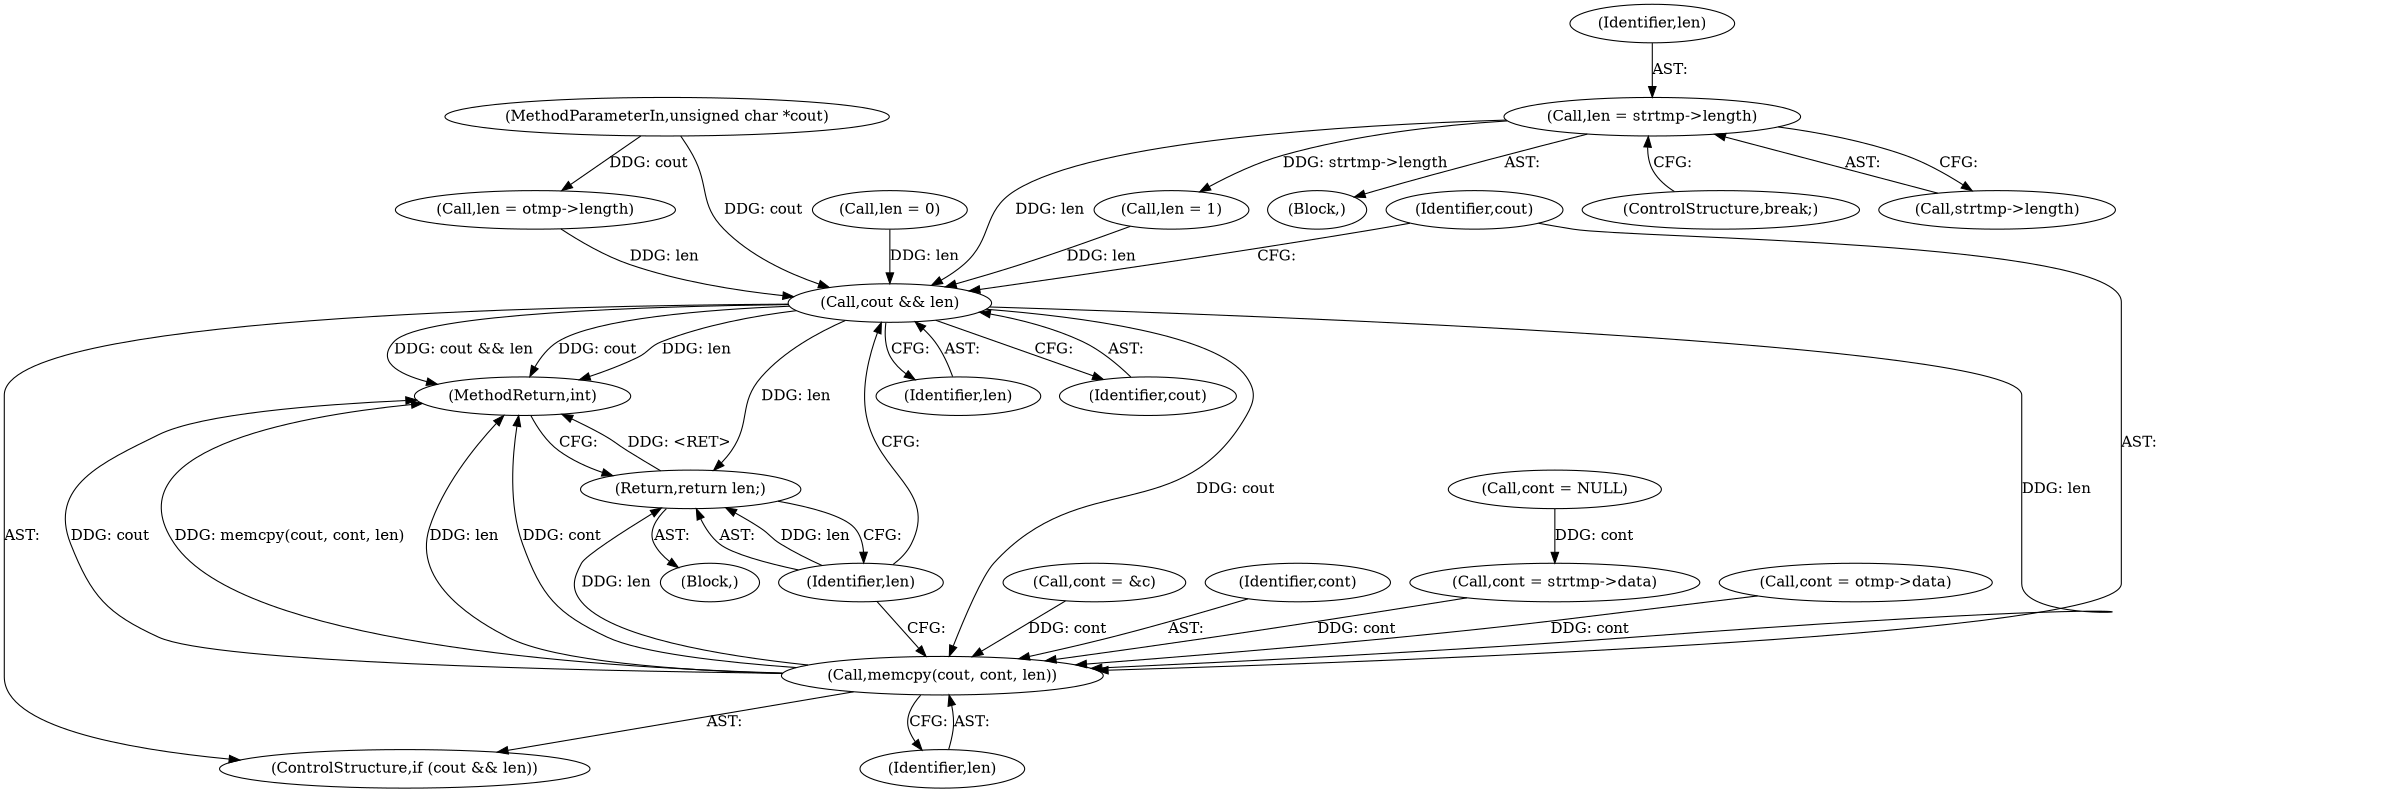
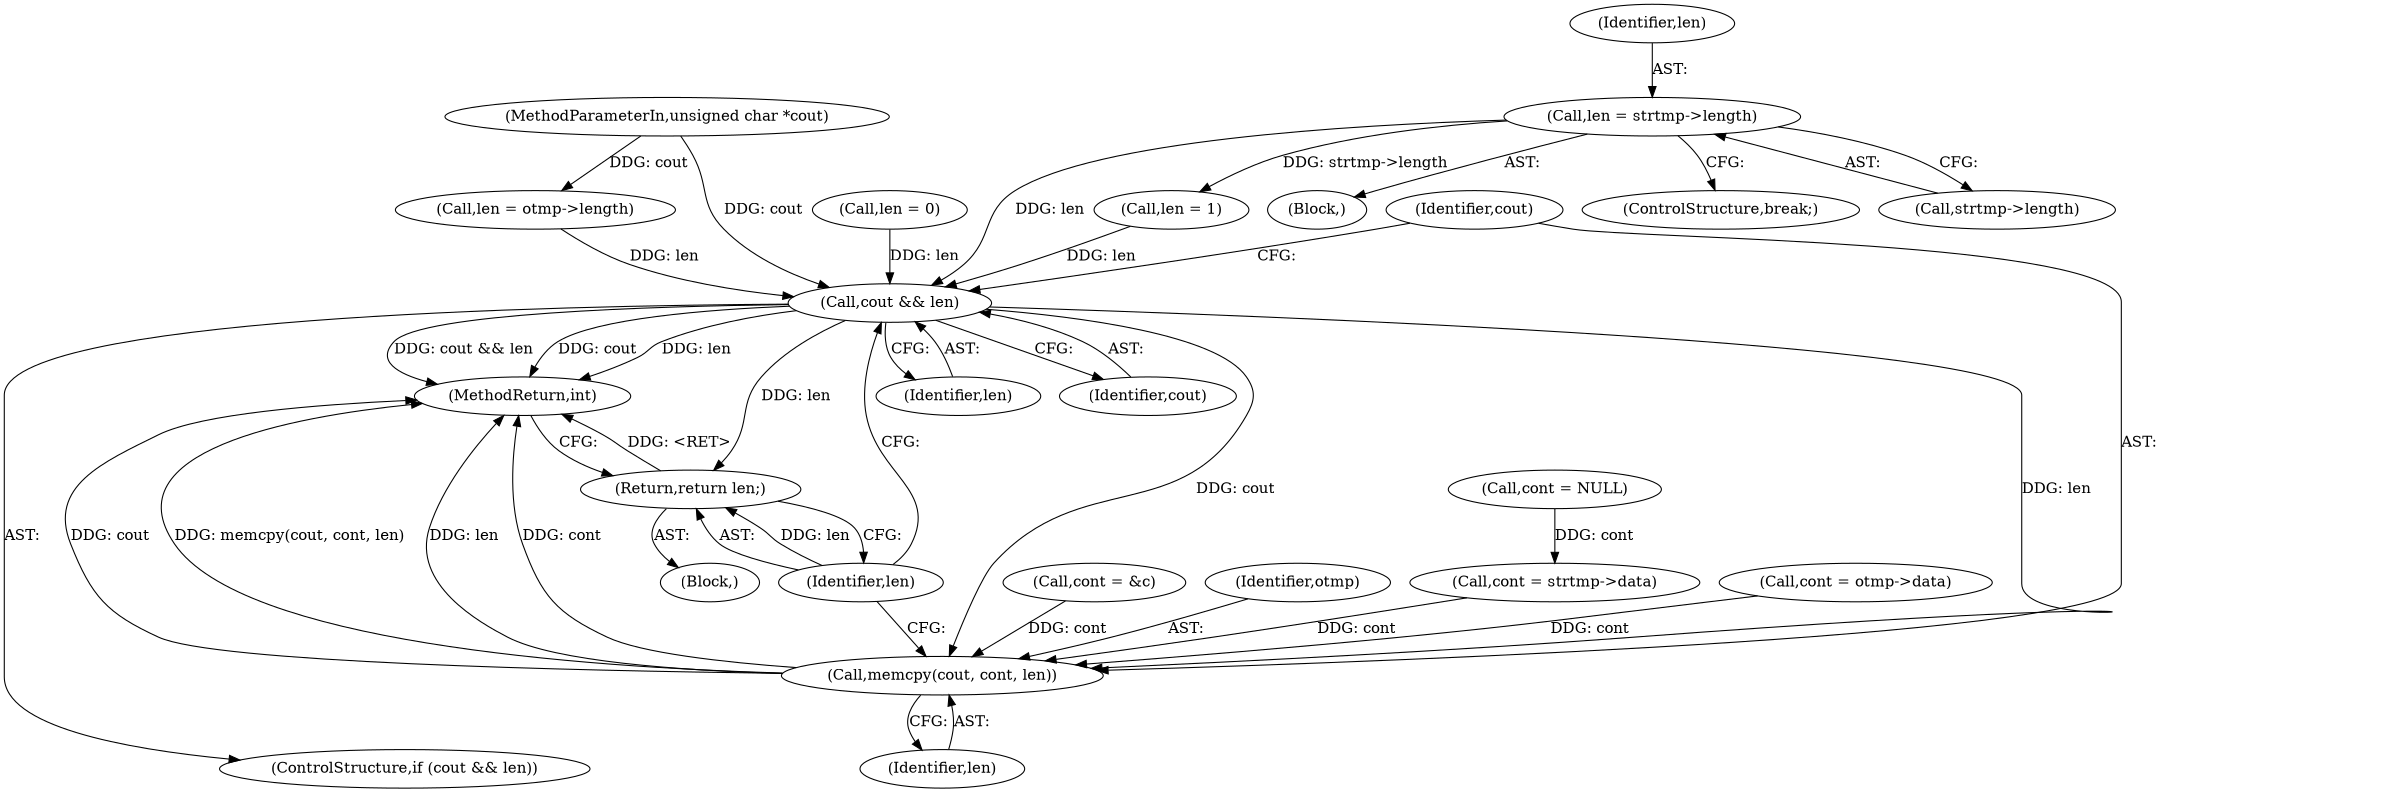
edge "(ControlStructure,break;)" -> "(Call,len = strtmp->length)": reversed
node "(Identifier,cont)": label "(Identifier,cont)" -> "(Identifier,otmp)"
edge "(Call,memcpy(cout, cont, len))" -> "(Return,return len;)": removed, label "DDG: len"
edge "(Call,memcpy(cout, cont, len))" -> "(ControlStructure,if (cout && len))": removed, label "AST:"
